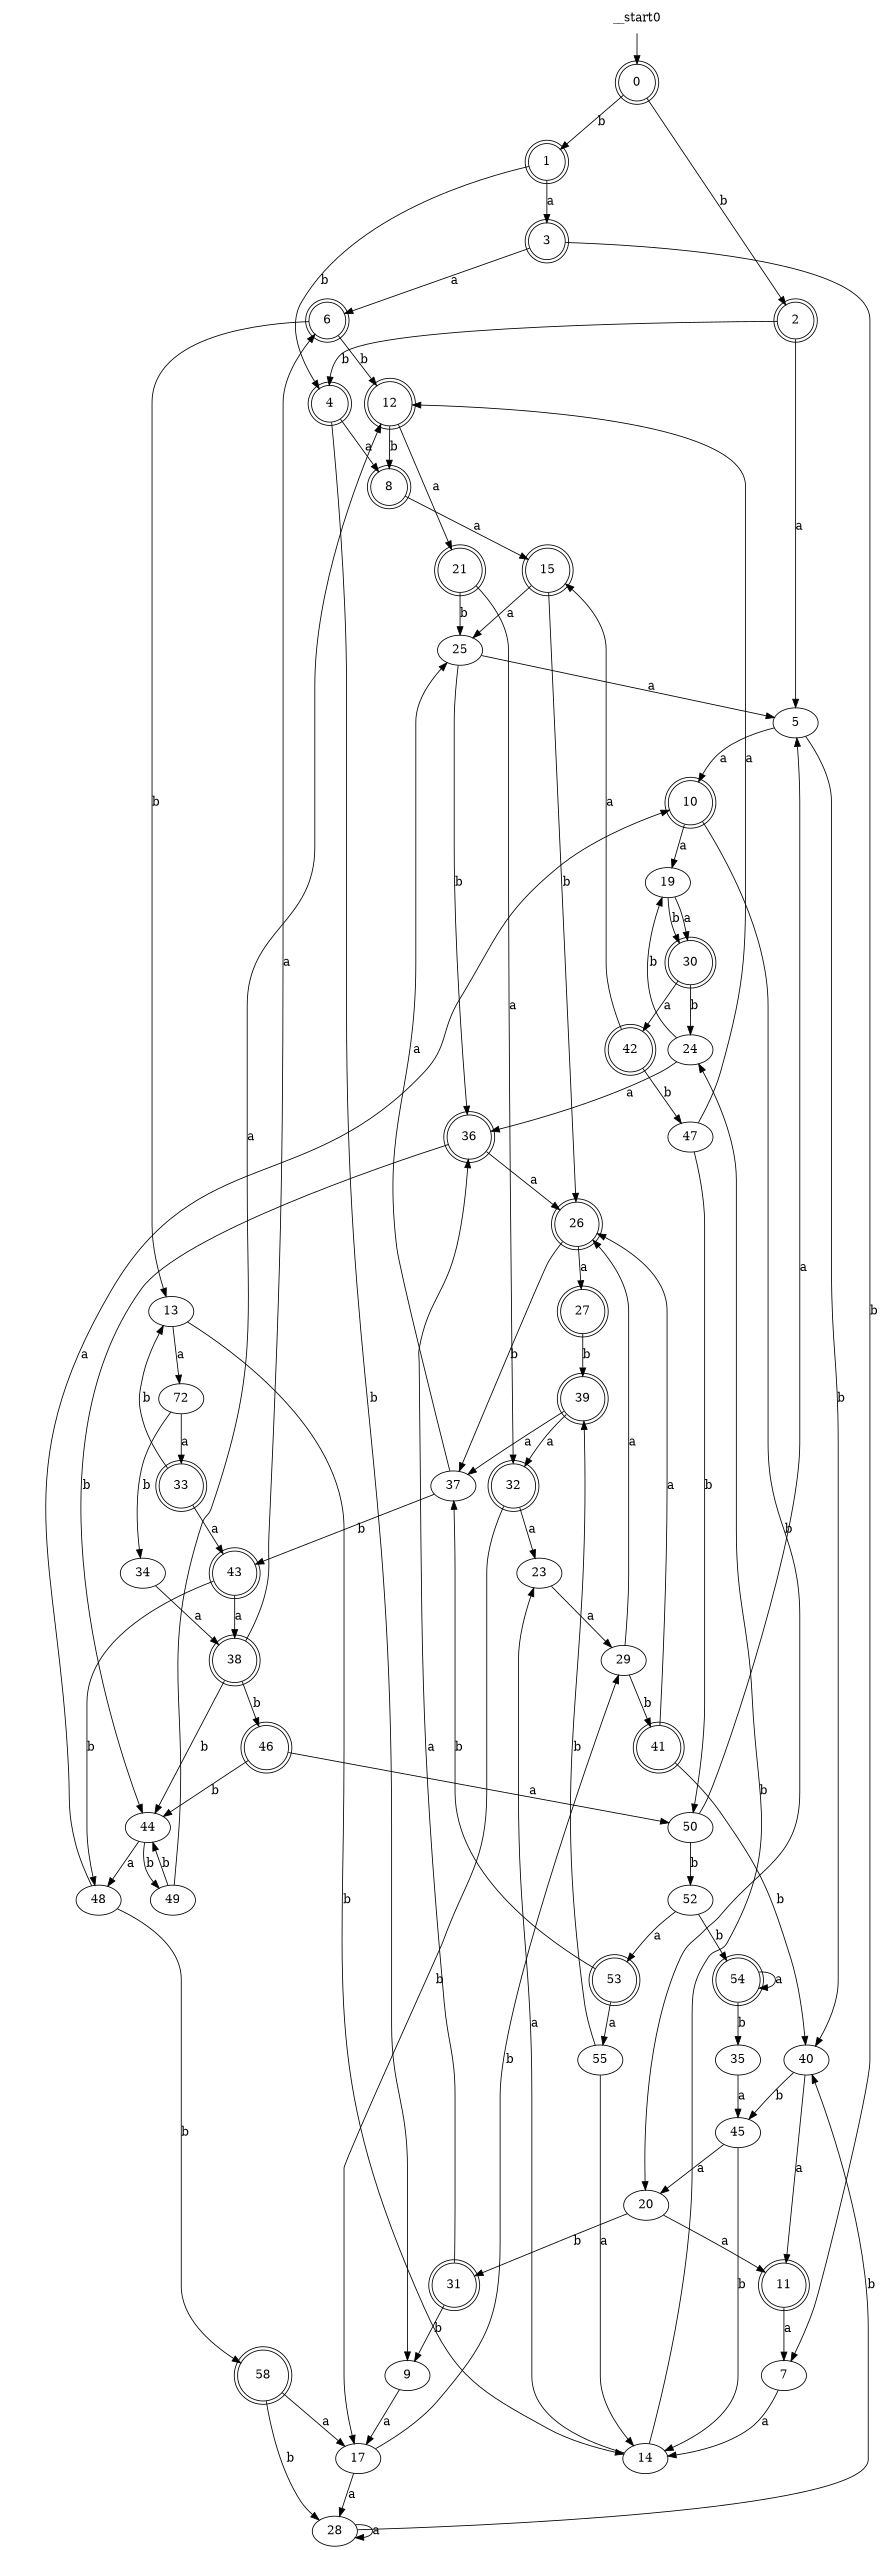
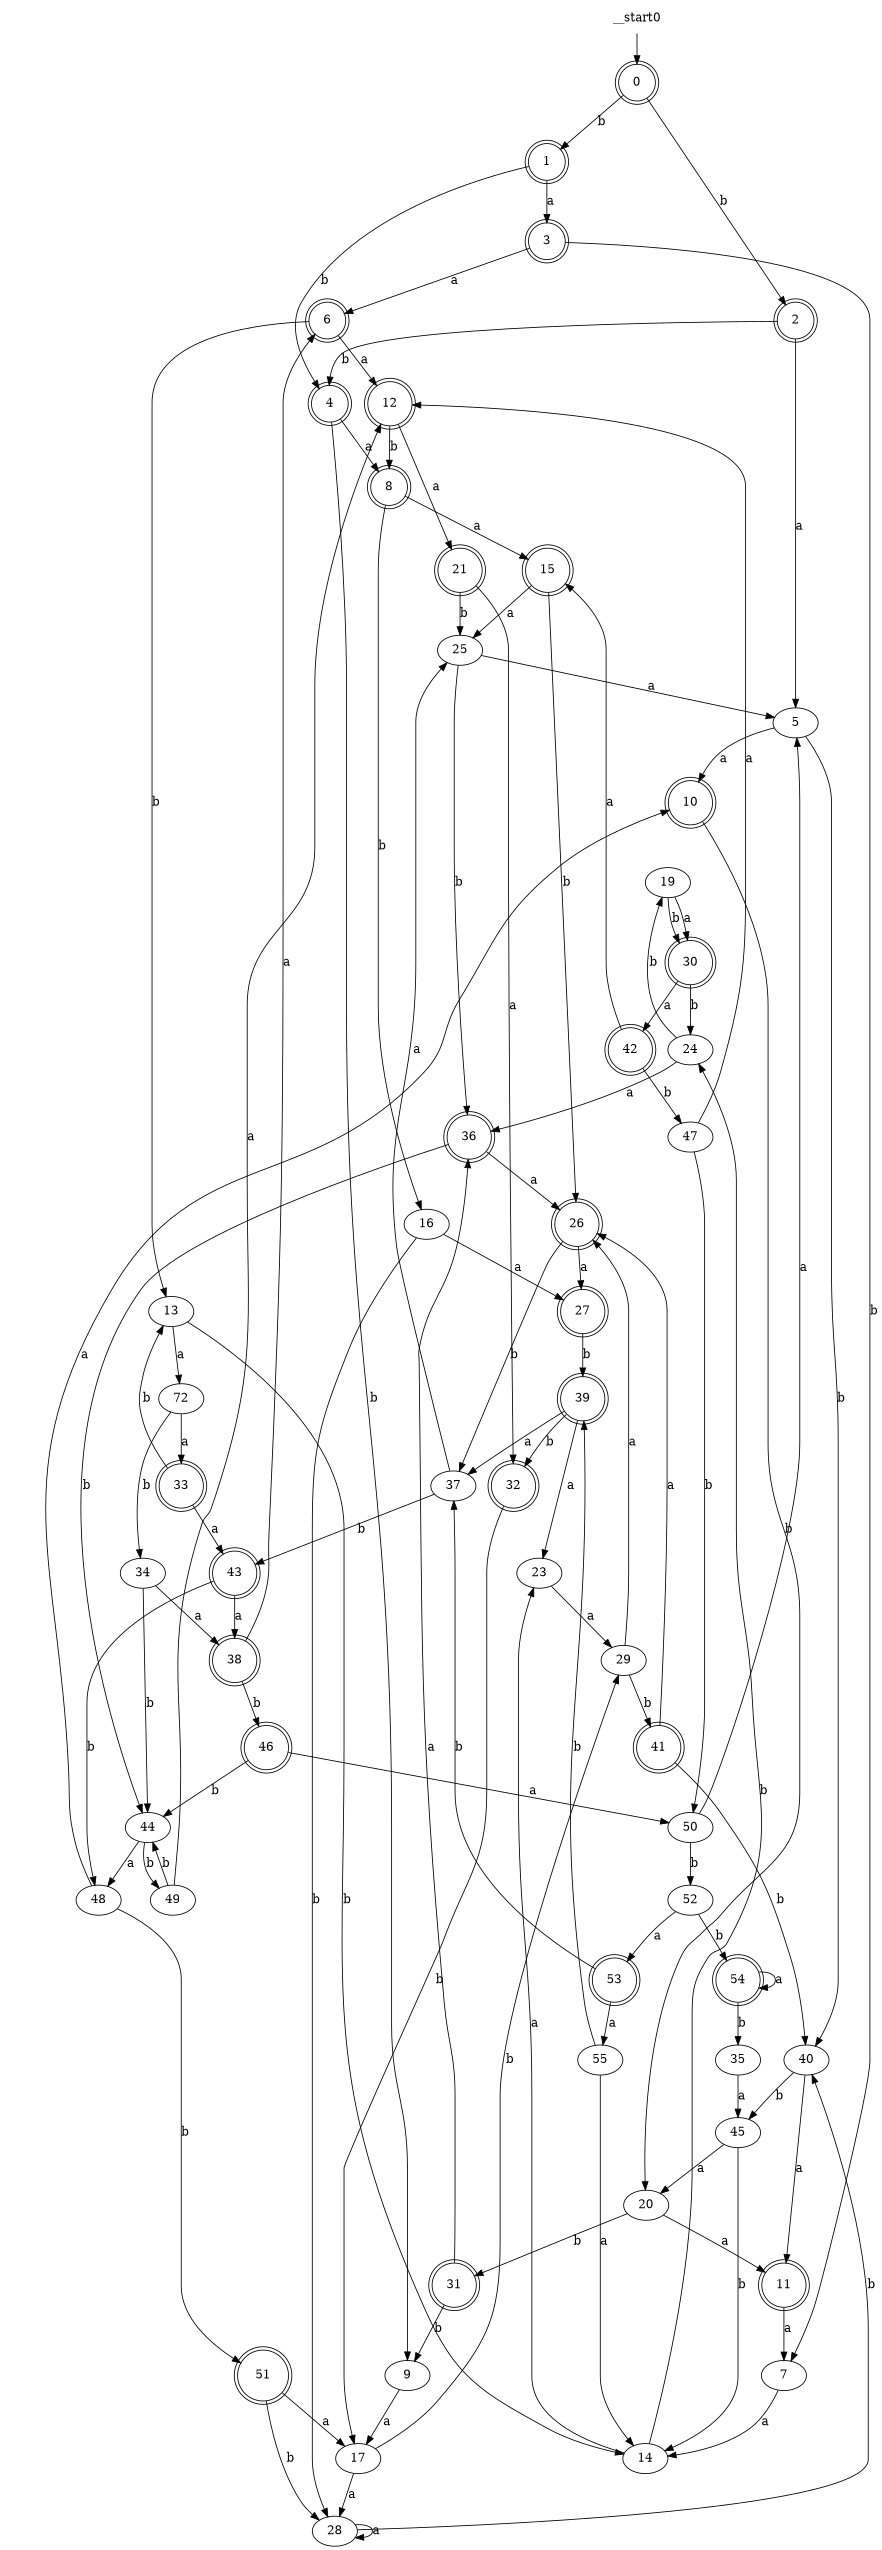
edge "6" -> "12": label "b" -> "a"
edge "10" -> "19": removed, label "a"
node "16": added
edge "39" -> "32": label "a" -> "b"
edge "32" -> "23": now "39" -> "23"
edge "38" -> "44": now "34" -> "44"
node "58": label "58" -> "51"
